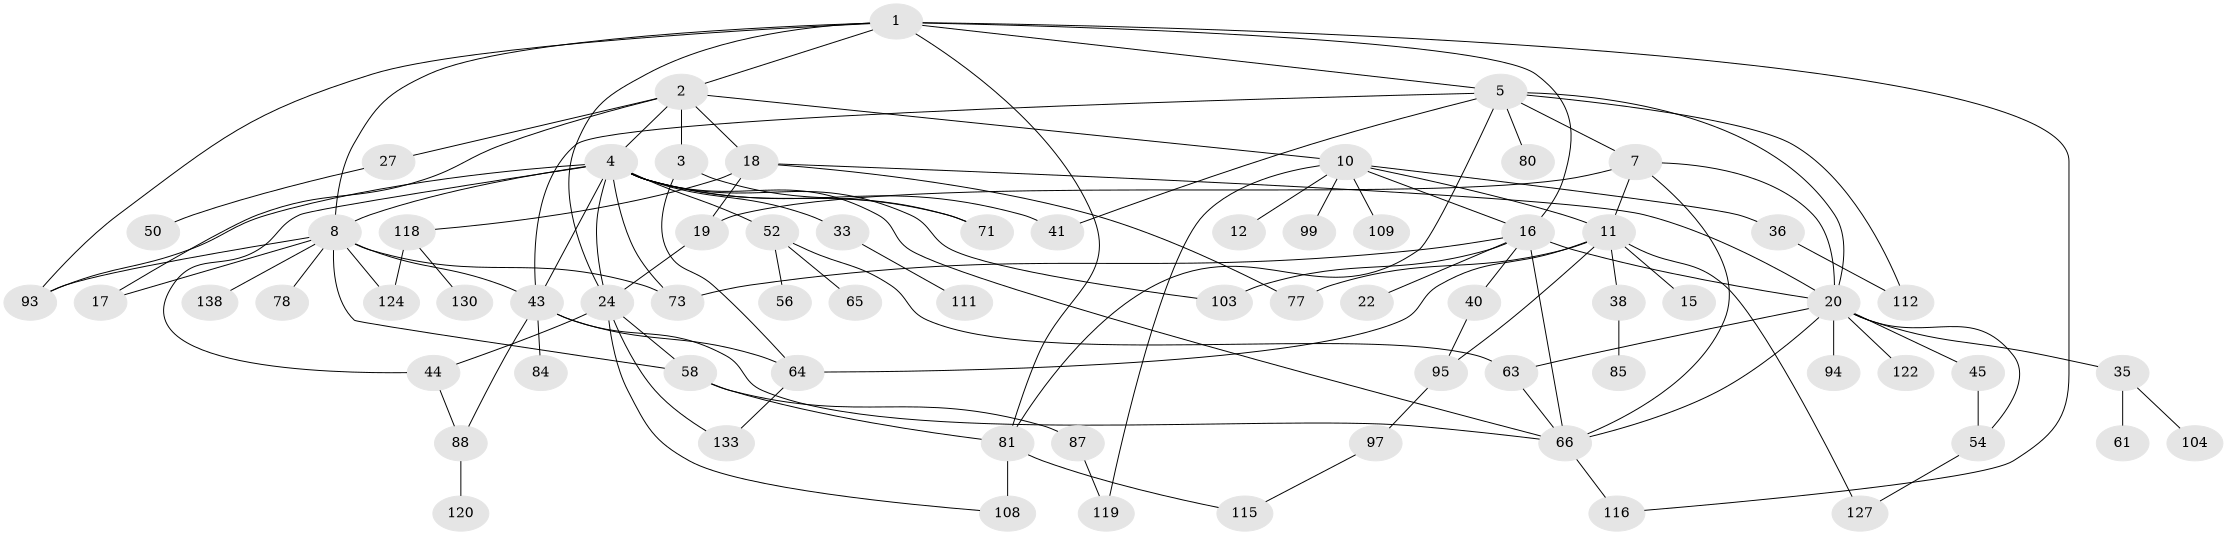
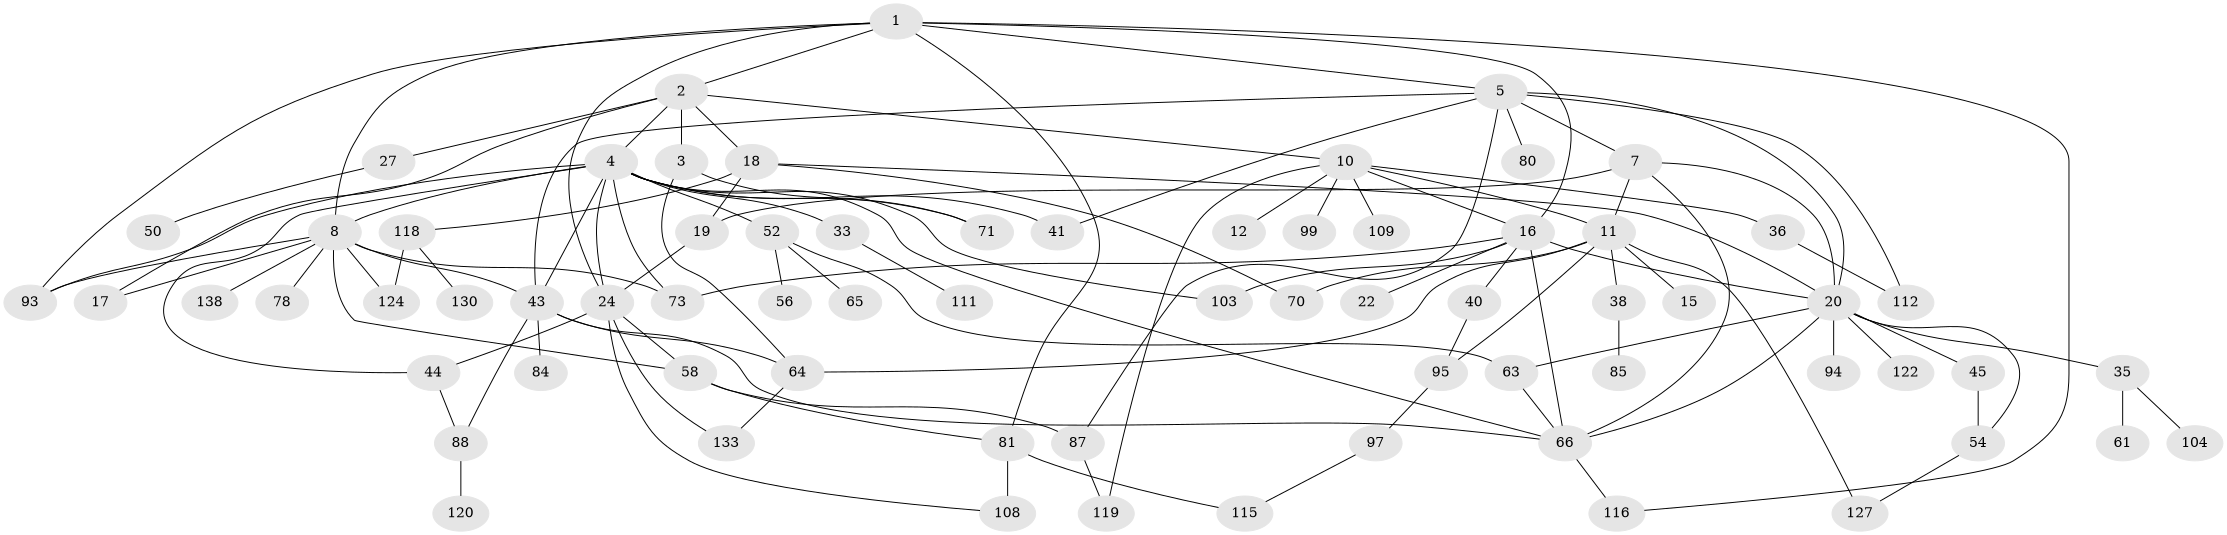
edge "5" -- "81": now "5" -- "87"
node "77": label "77" -> "70"
